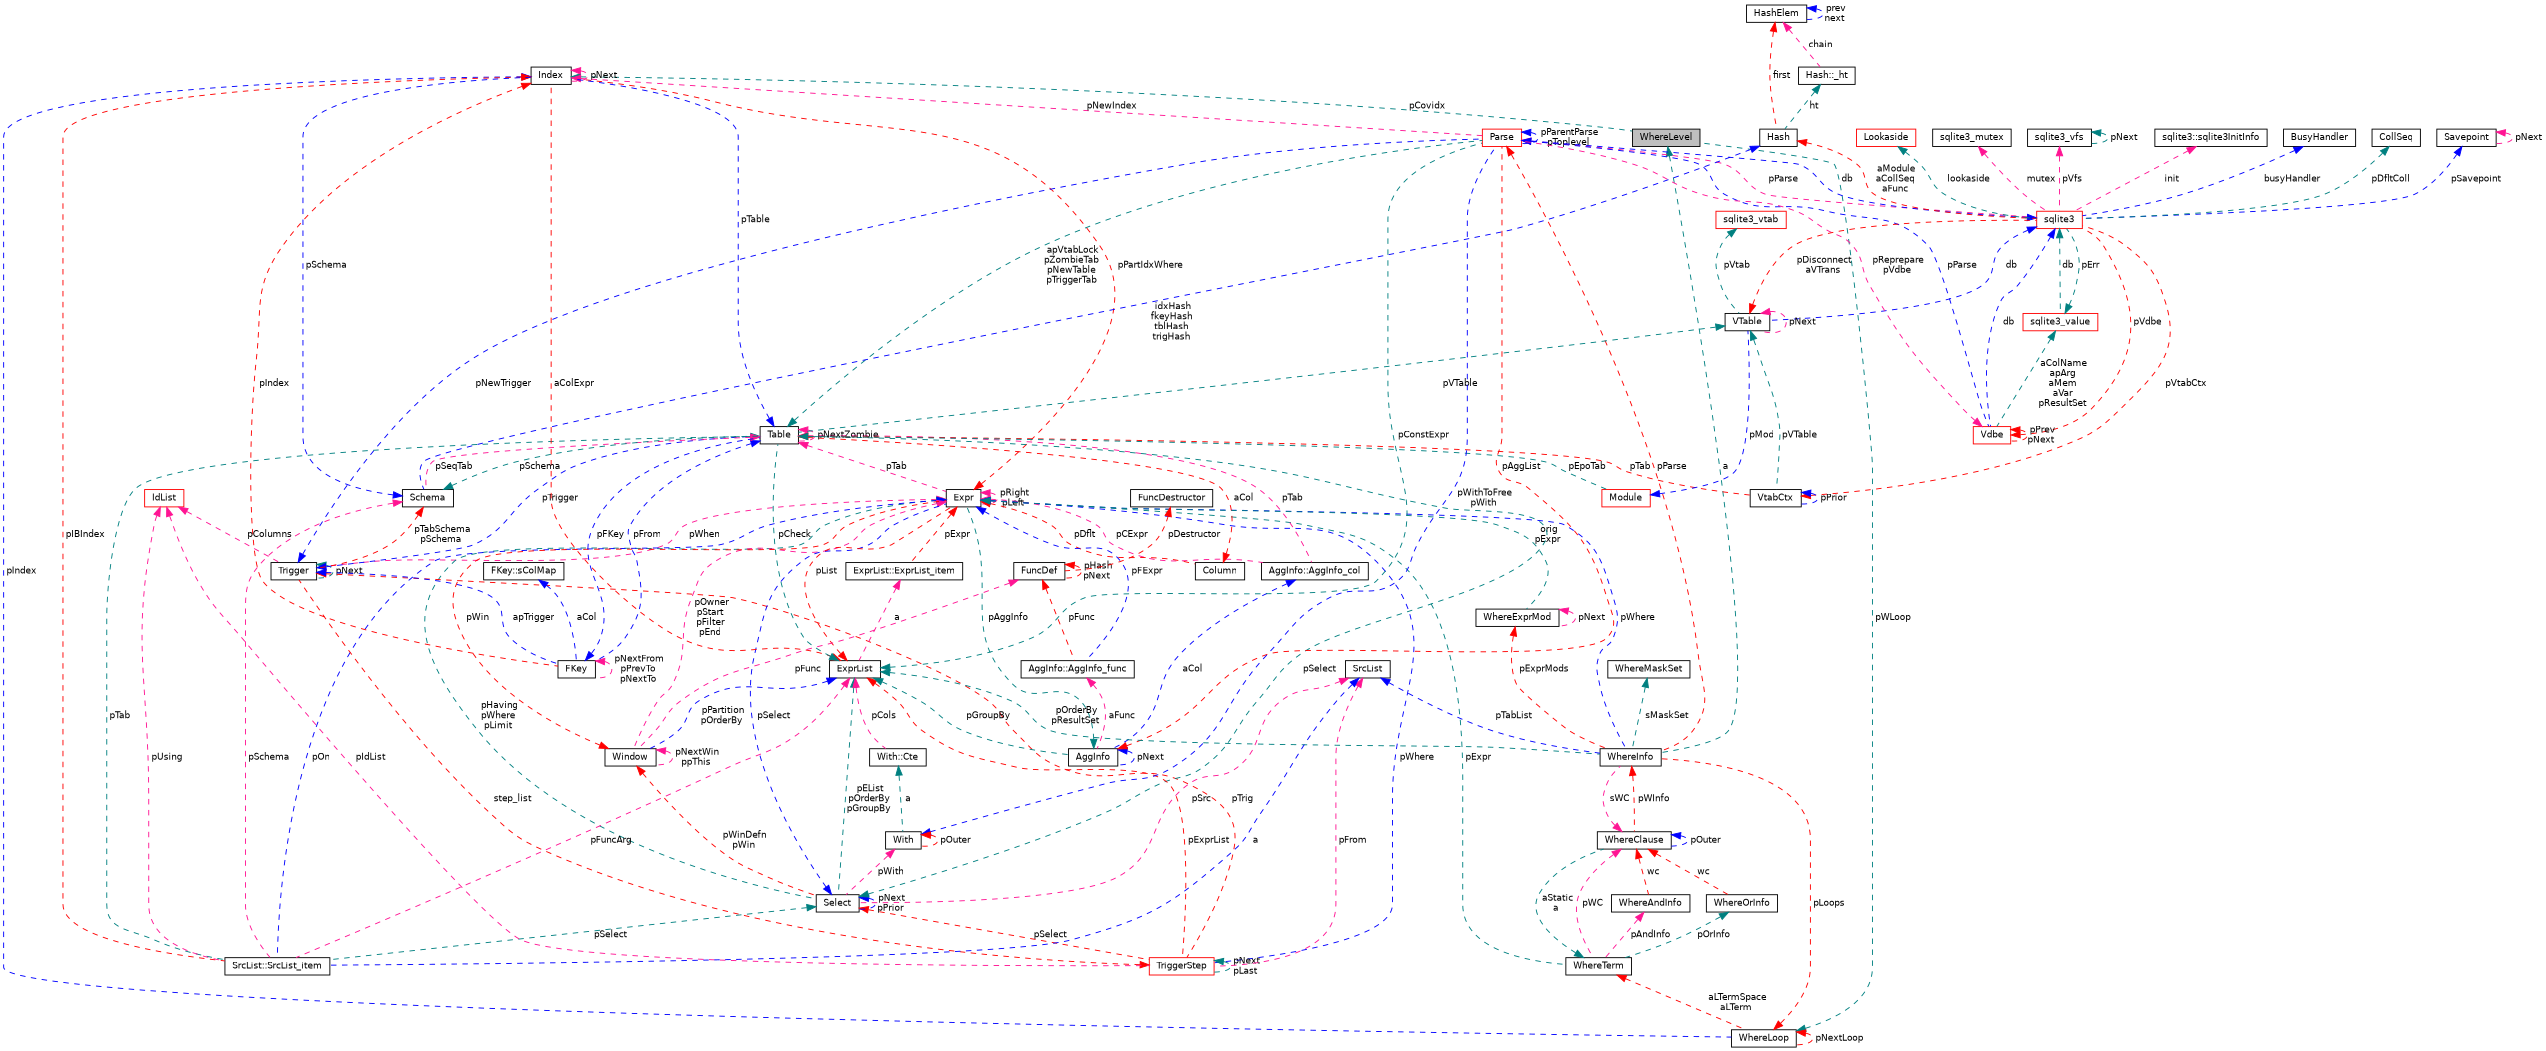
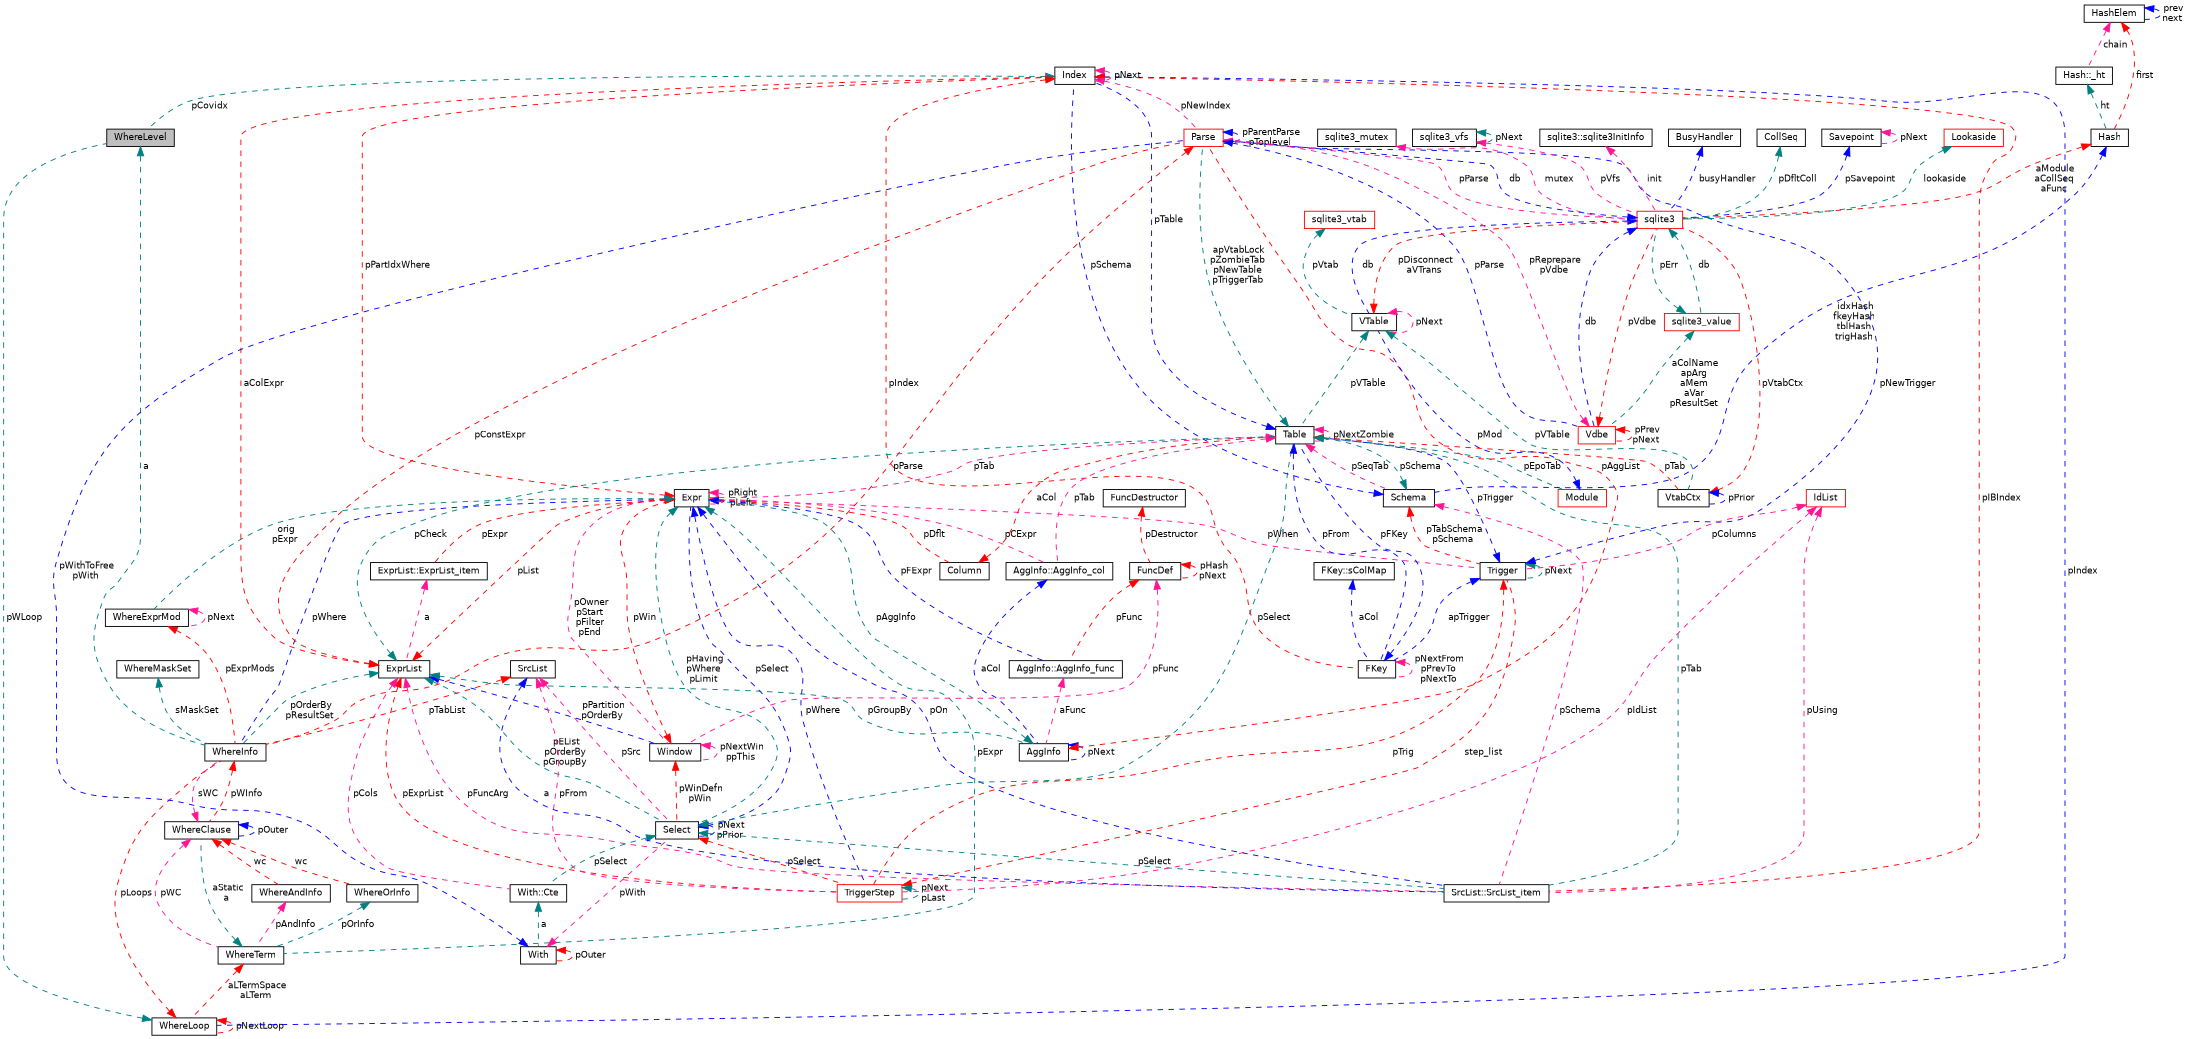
edge "Parse" -> "ExprList": color teal -> red
edge "WhereInfo" -> "SrcList": color blue -> red
edge "With::Cte" -> "Select": added, label "pSelect"
